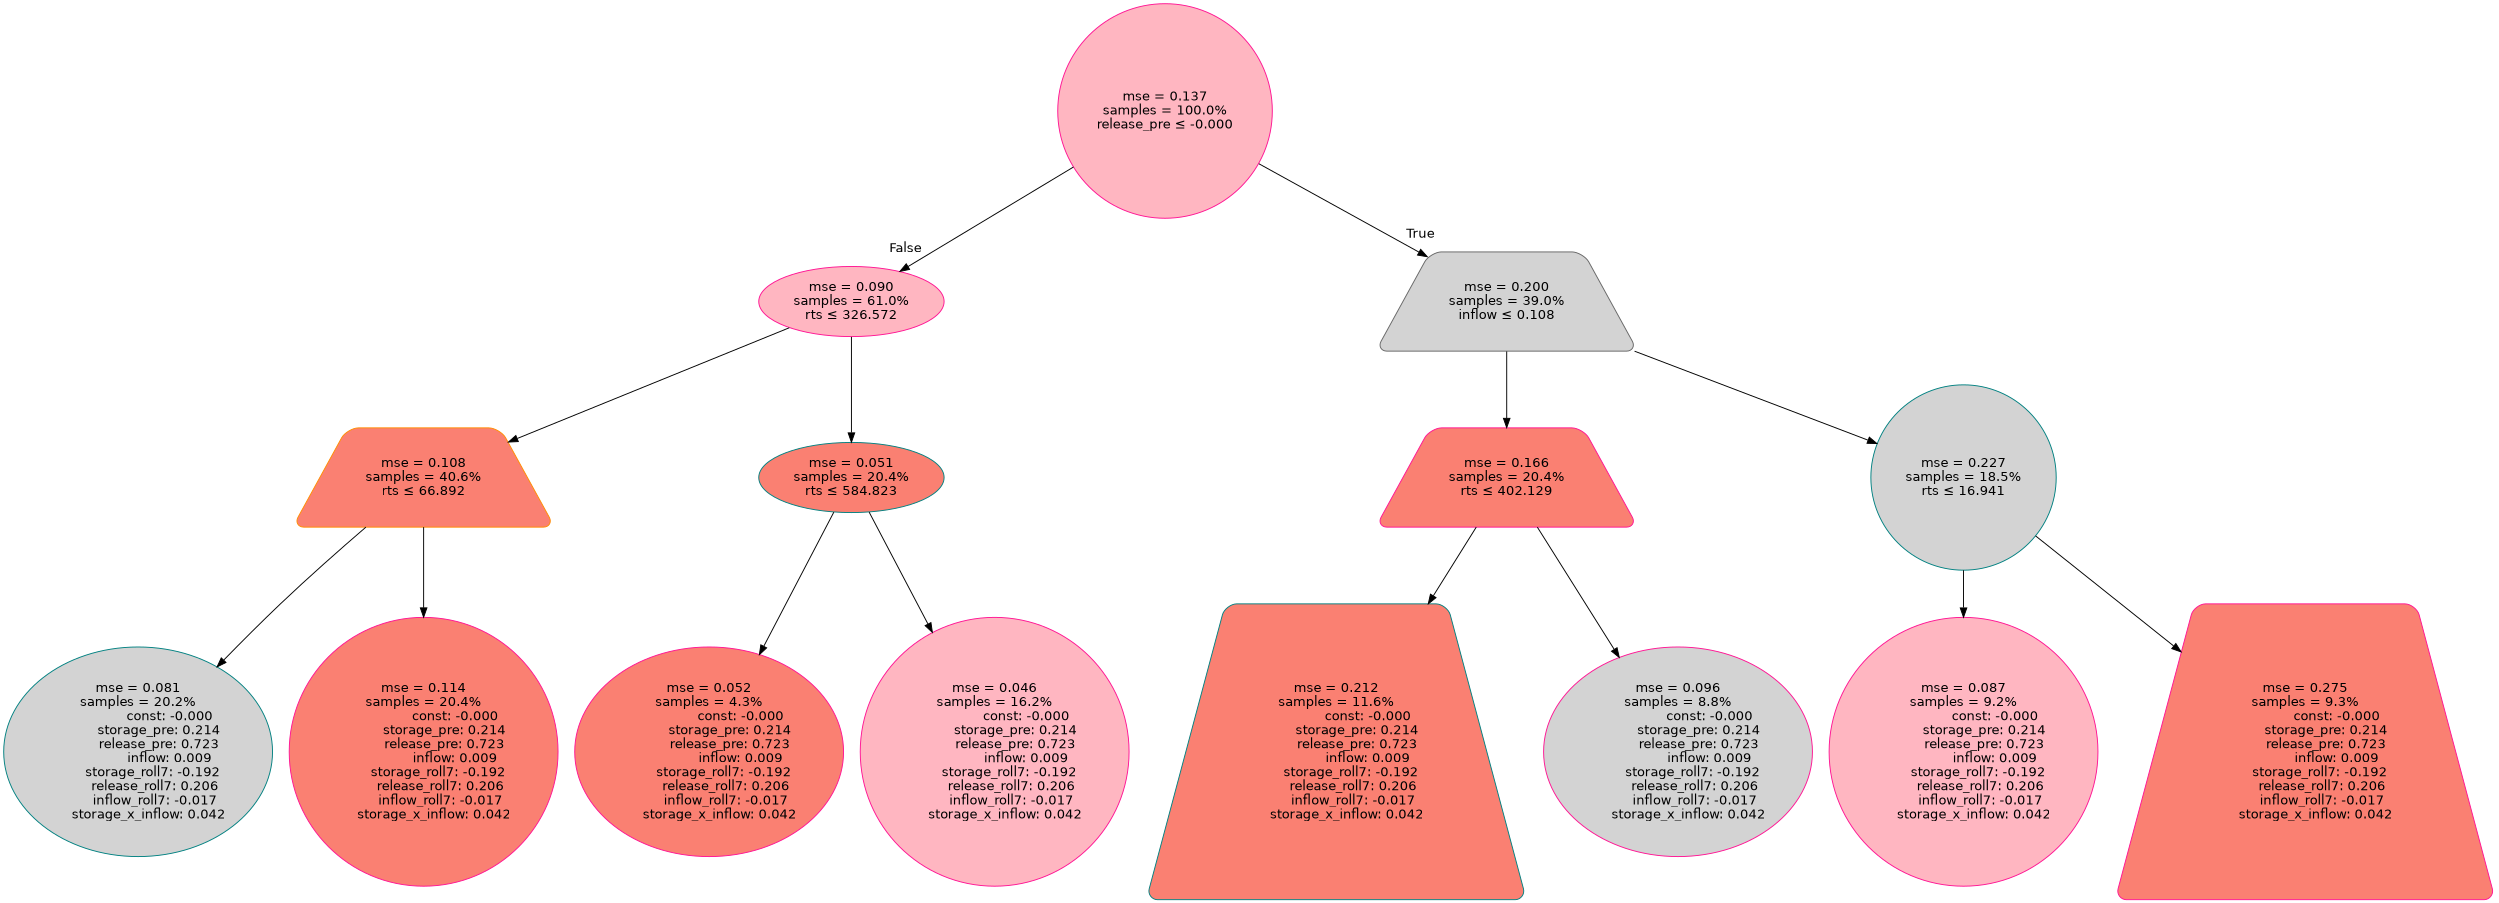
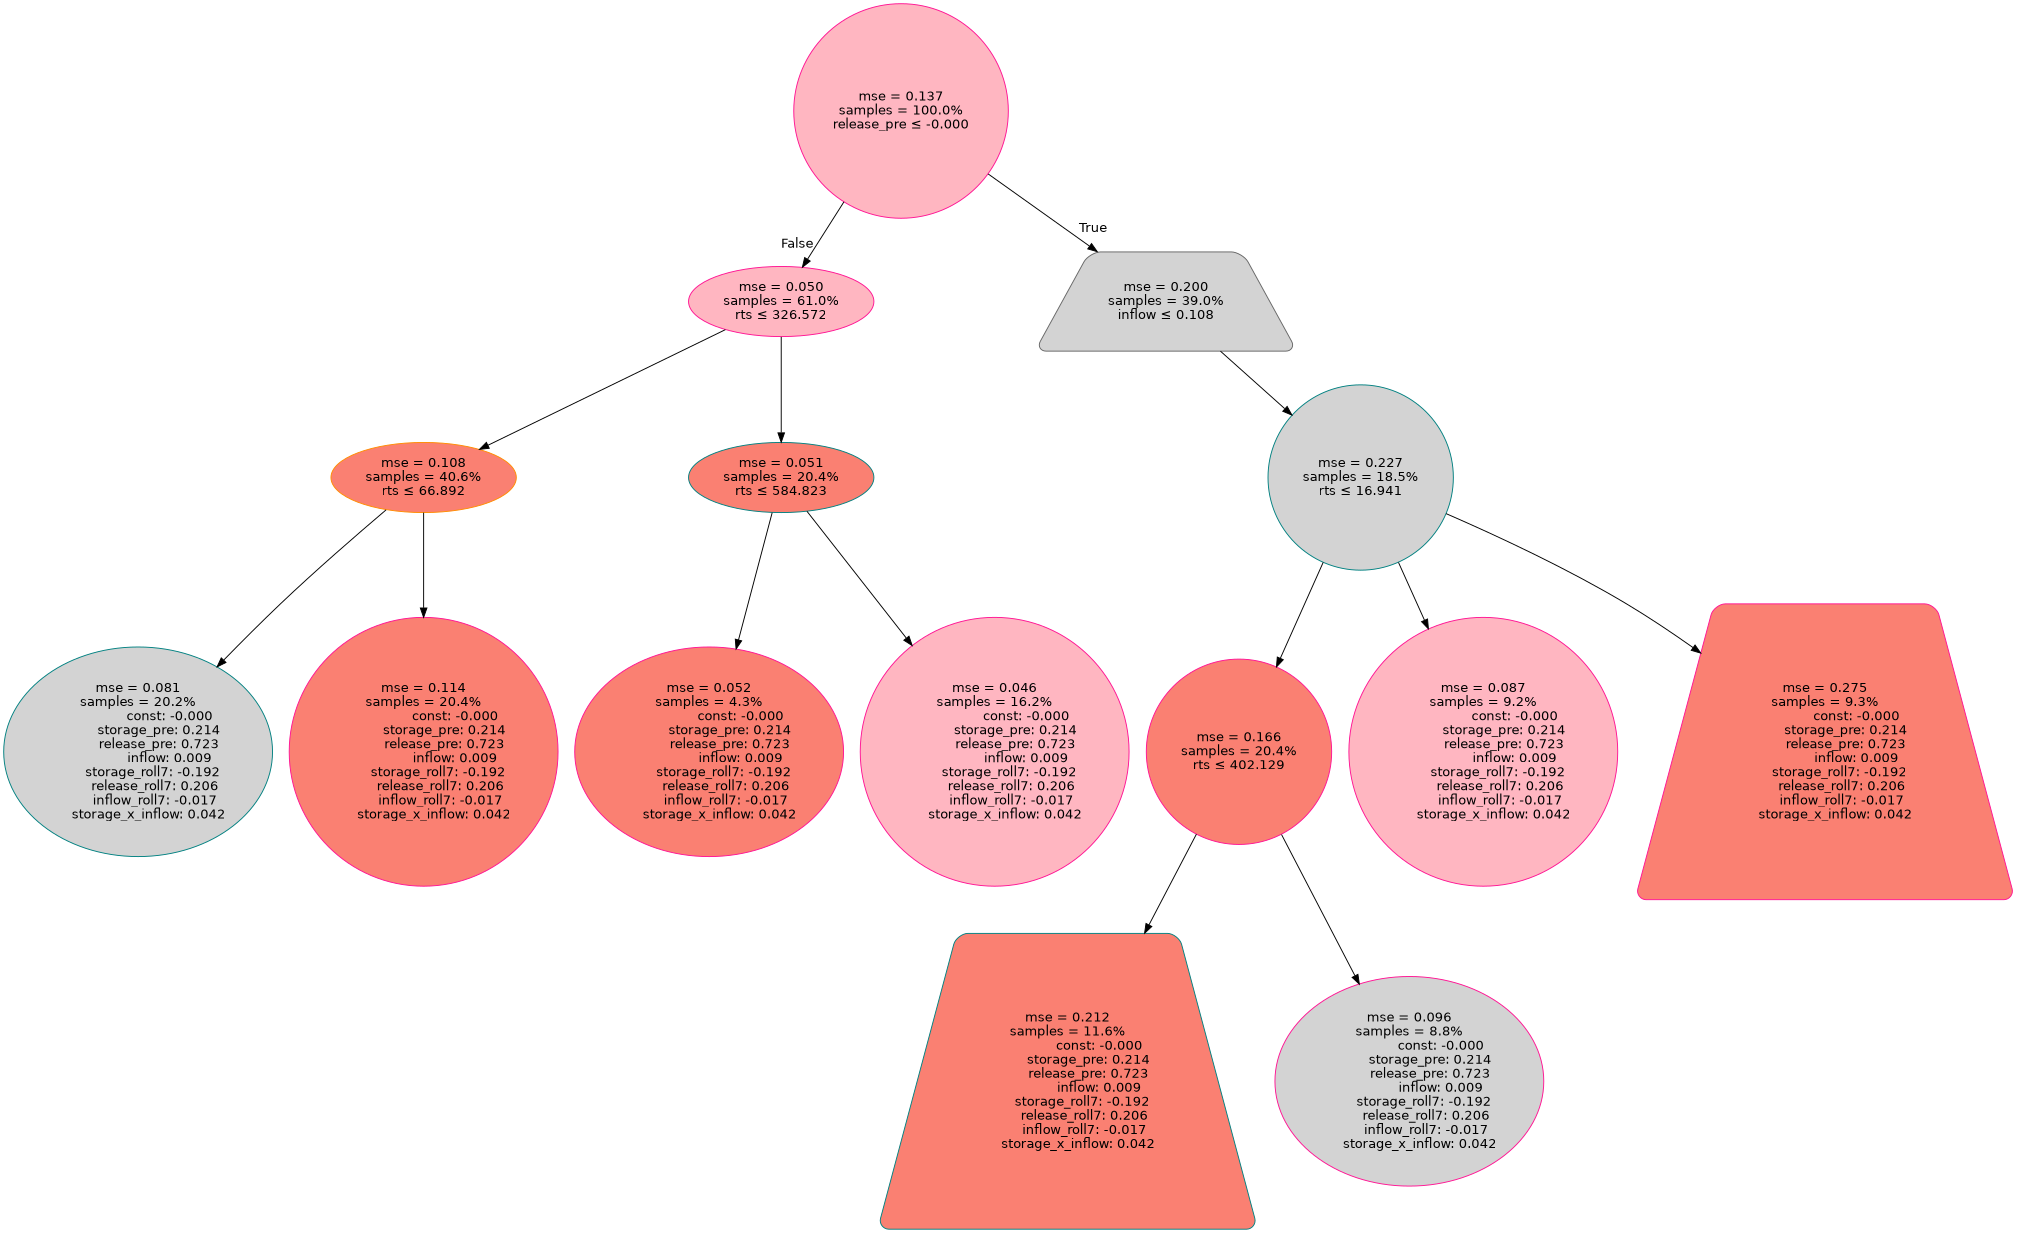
node "mse = 0.090 samples = 61.0% rts ≤ 326.572": label "mse = 0.090 samples = 61.0% rts ≤ 326.572" -> "mse = 0.050 samples = 61.0% rts ≤ 326.572"
edge "mse = 0.200 samples = 39.0% inflow ≤ 0.108" -> "mse = 0.166 samples = 20.4% rts ≤ 402.129": now "mse = 0.227 samples = 18.5% rts ≤ 16.941" -> "mse = 0.166 samples = 20.4% rts ≤ 402.129"
node "mse = 0.108 samples = 40.6% rts ≤ 66.892": shape trapezium -> ellipse
node "mse = 0.166 samples = 20.4% rts ≤ 402.129": shape trapezium -> circle
